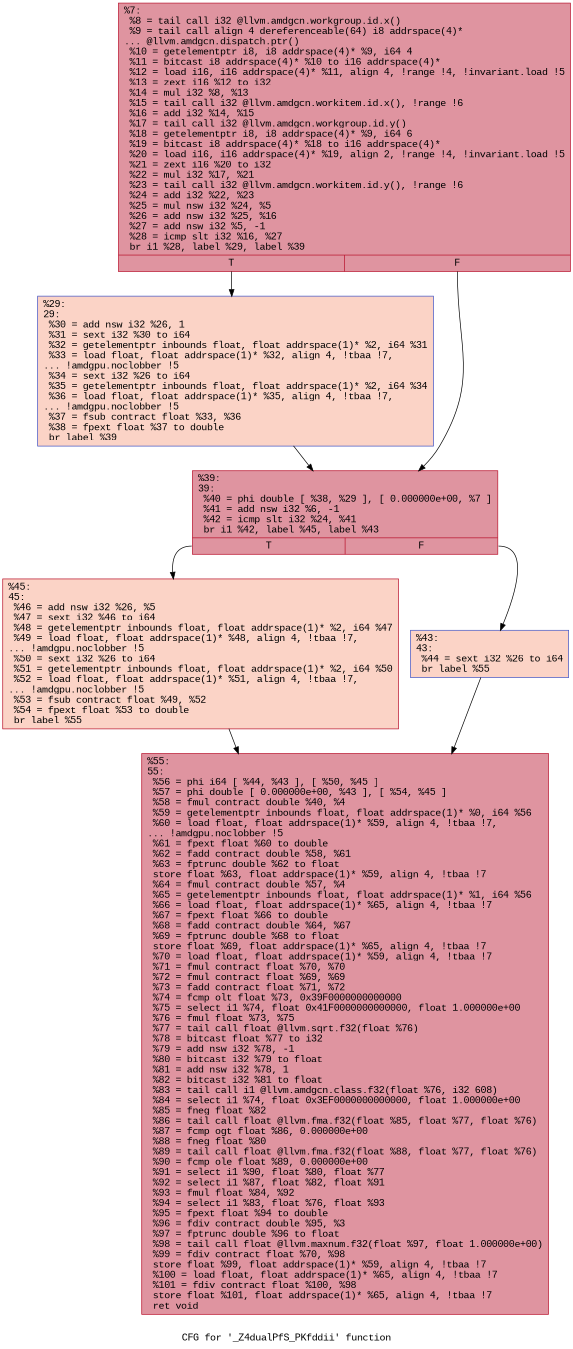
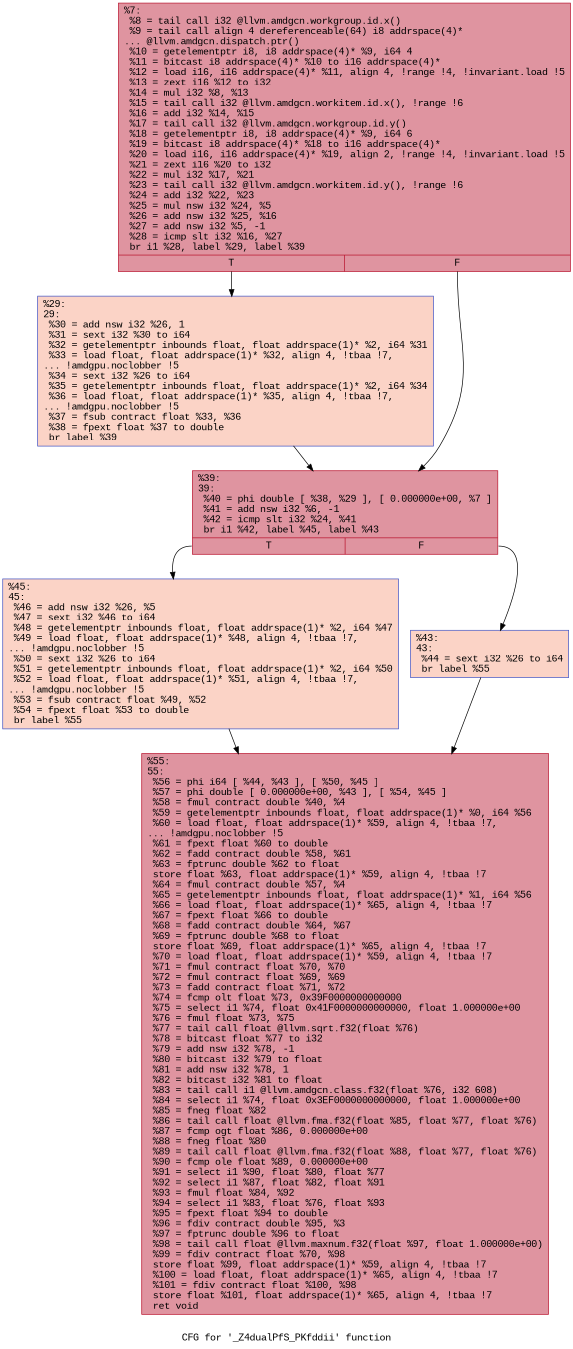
node "%45:": color #b70d28ff -> #3d50c3ff
